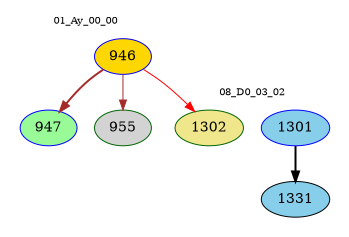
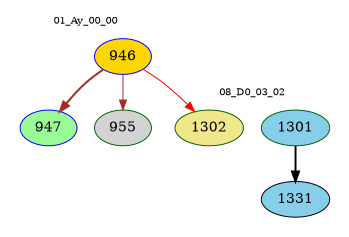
node "1301": color blue -> darkgreen
